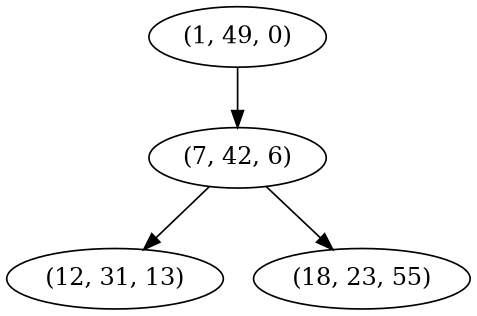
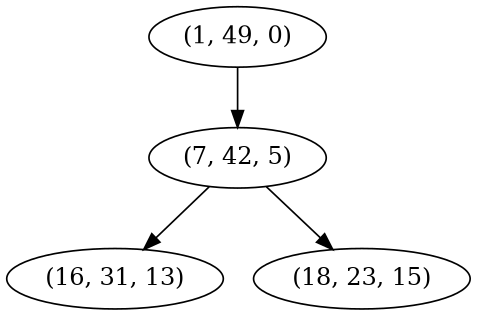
node "(7, 42, 6)": label "(7, 42, 6)" -> "(7, 42, 5)"
node "(12, 31, 13)": label "(12, 31, 13)" -> "(16, 31, 13)"
node "(18, 23, 55)": label "(18, 23, 55)" -> "(18, 23, 15)"
